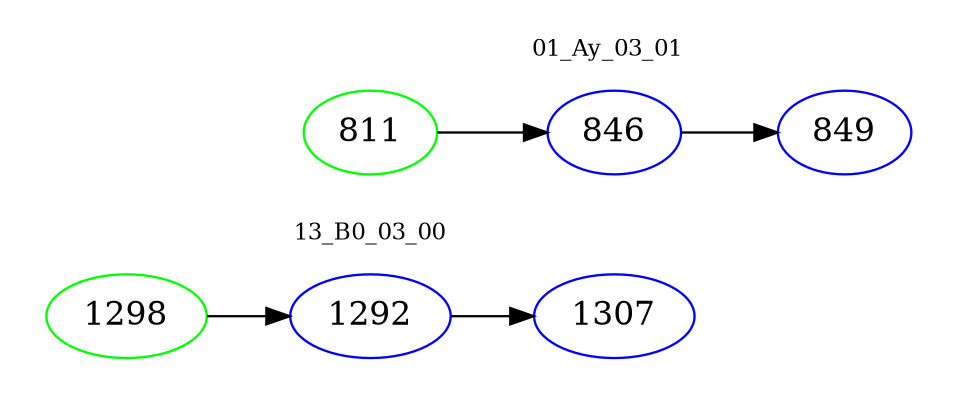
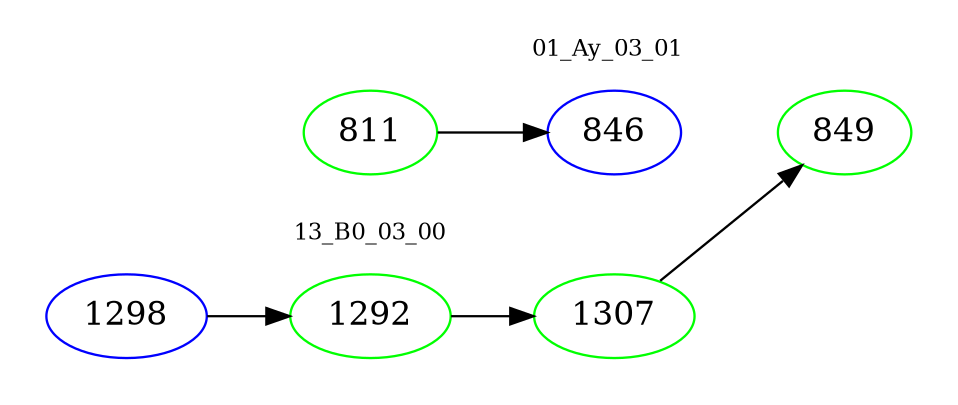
edge "846" -> "849": now "1307" -> "849"
node "849": color blue -> green
node "1298": color green -> blue
node "1292": color blue -> green
node "1307": color blue -> green
